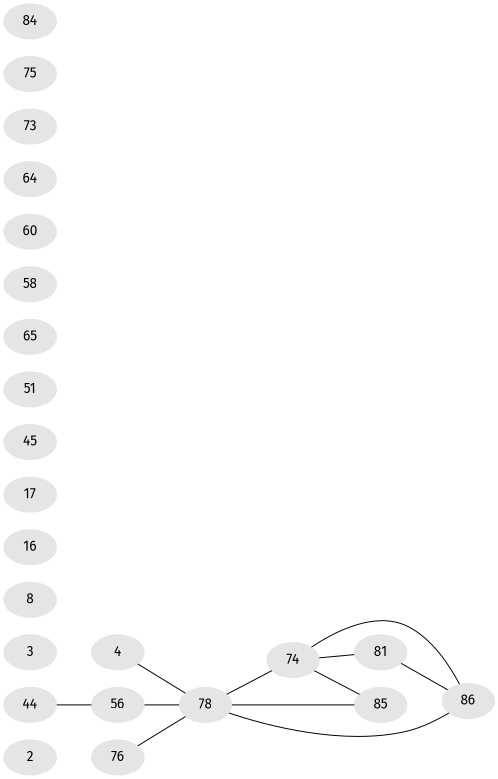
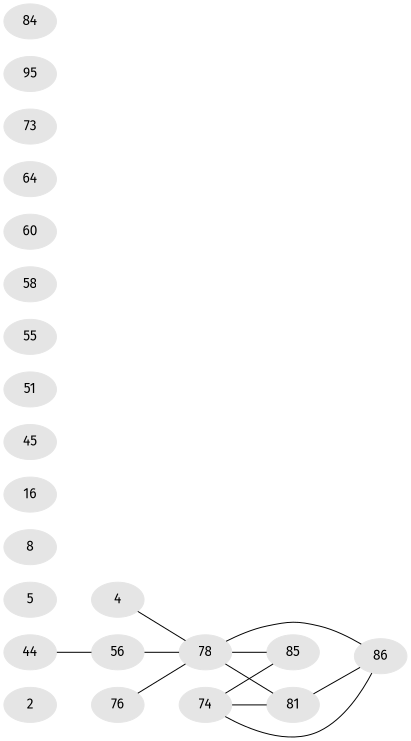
node "75": label "75" -> "95"
node "65": label "65" -> "55"
node "17": removed
node "3": label "3" -> "5"
edge "74" -- "78": now "81" -- "78"
